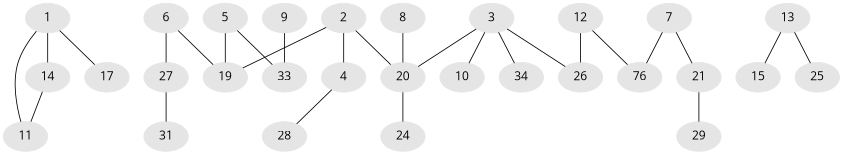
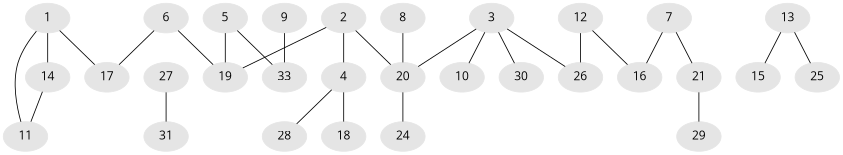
edge "6" -- "27": now "6" -- "17"
node "34": label "34" -> "30"
node "76": label "76" -> "16"
node "18": added
